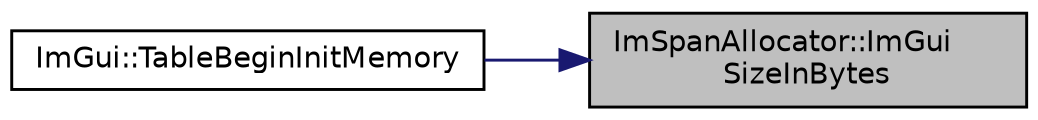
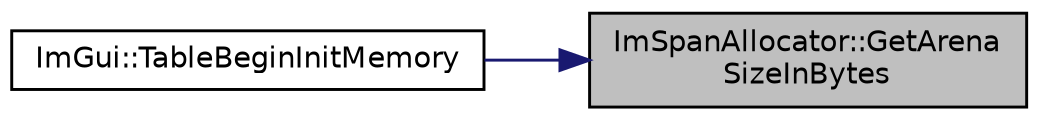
node "ImSpanAllocator::ImGui SizeInBytes": label "ImSpanAllocator::ImGui SizeInBytes" -> "ImSpanAllocator::GetArena SizeInBytes"
